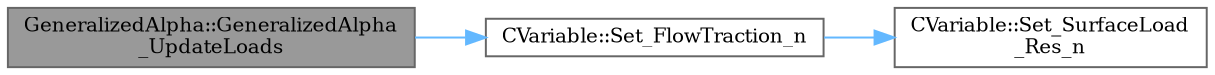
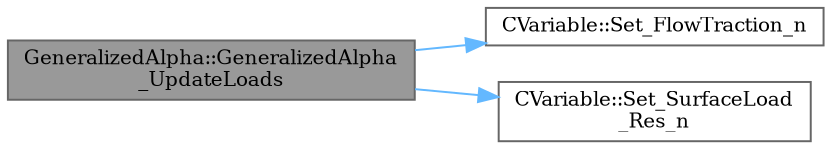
edge "CVariable::Set_FlowTraction_n" -> "CVariable::Set_SurfaceLoad _Res_n": now "GeneralizedAlpha::GeneralizedAlpha _UpdateLoads" -> "CVariable::Set_SurfaceLoad _Res_n"
